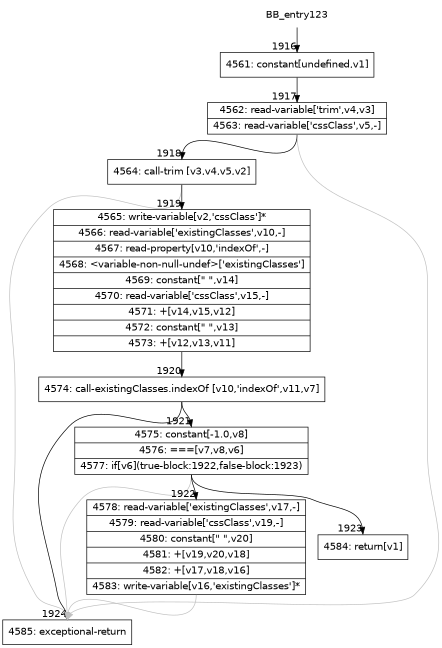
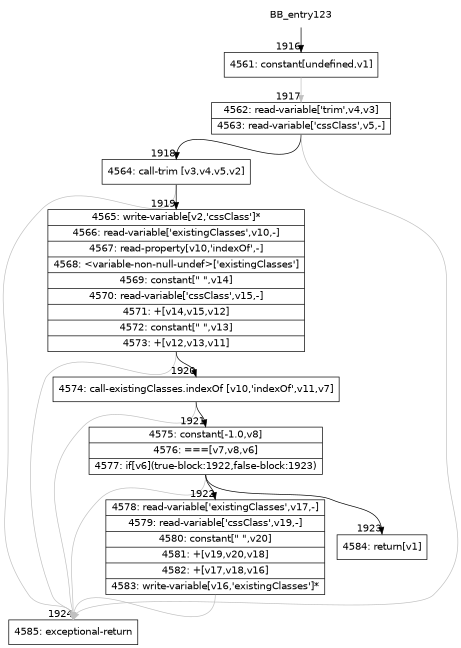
edge "4561: constant[undefined,v1]" -> "4562: read-variable['trim',v4,v3]": color black -> gray
edge "4565: write-variable[v2,'cssClass']*" -> "4585: exceptional-return": added
edge "4574: call-existingClasses.indexOf [v10,'indexOf',v11,v7]" -> "4585: exceptional-return": color black -> gray
